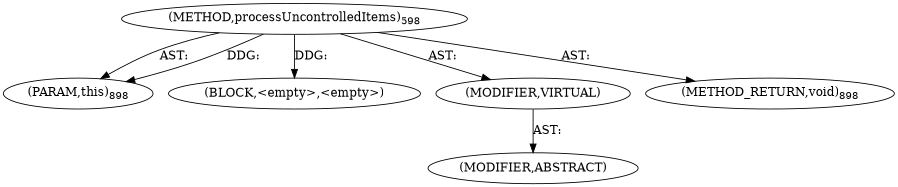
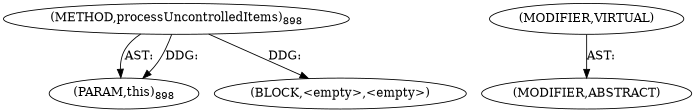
node "(METHOD,processUncontrolledItems)": text "598" -> "898"
edge "(METHOD,processUncontrolledItems)" -> "(MODIFIER,VIRTUAL)": removed, label "AST:"
node "(METHOD_RETURN,void)": removed
